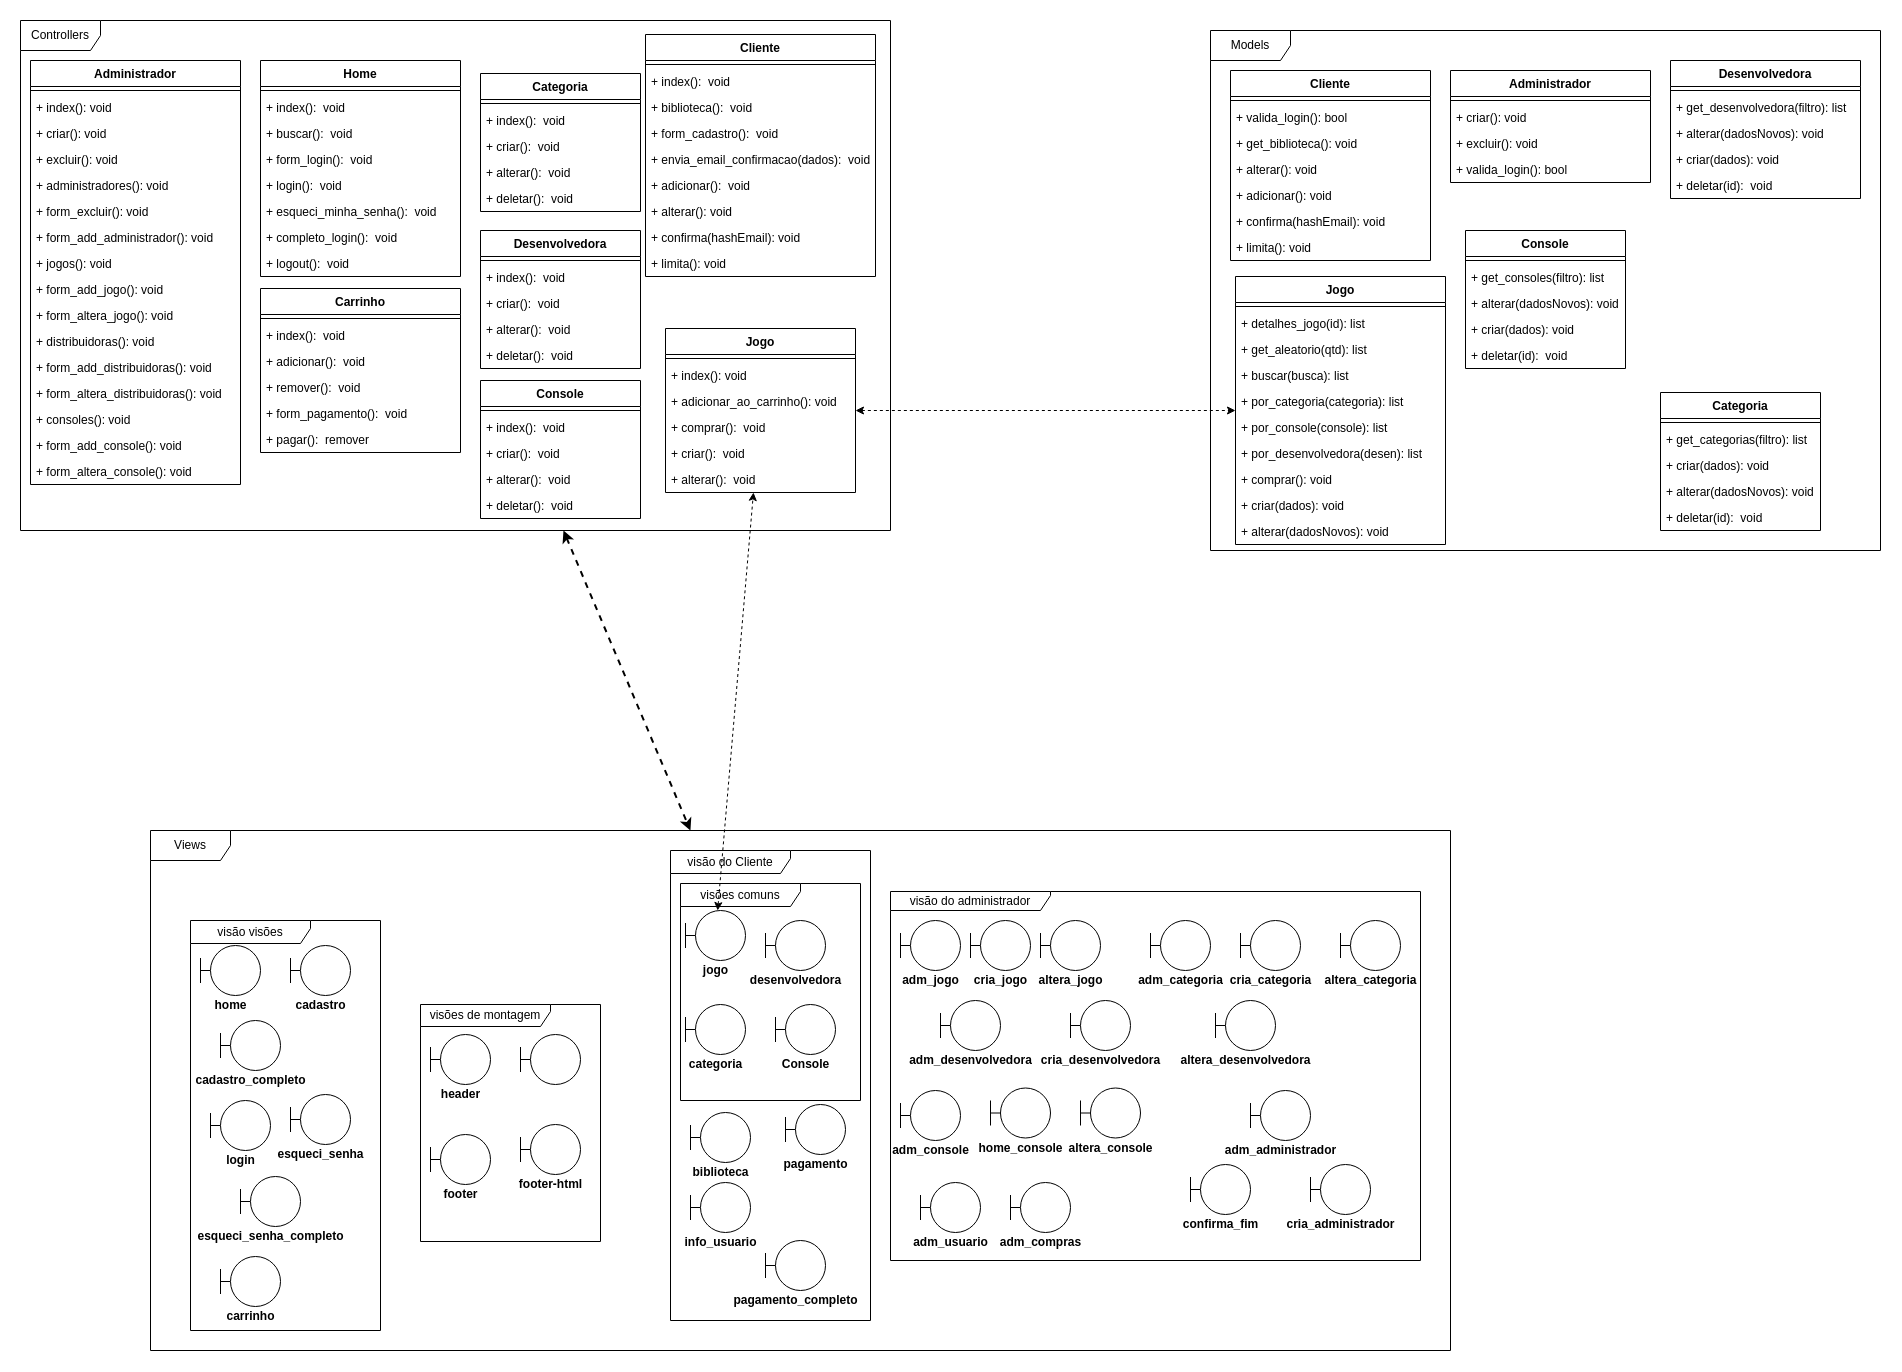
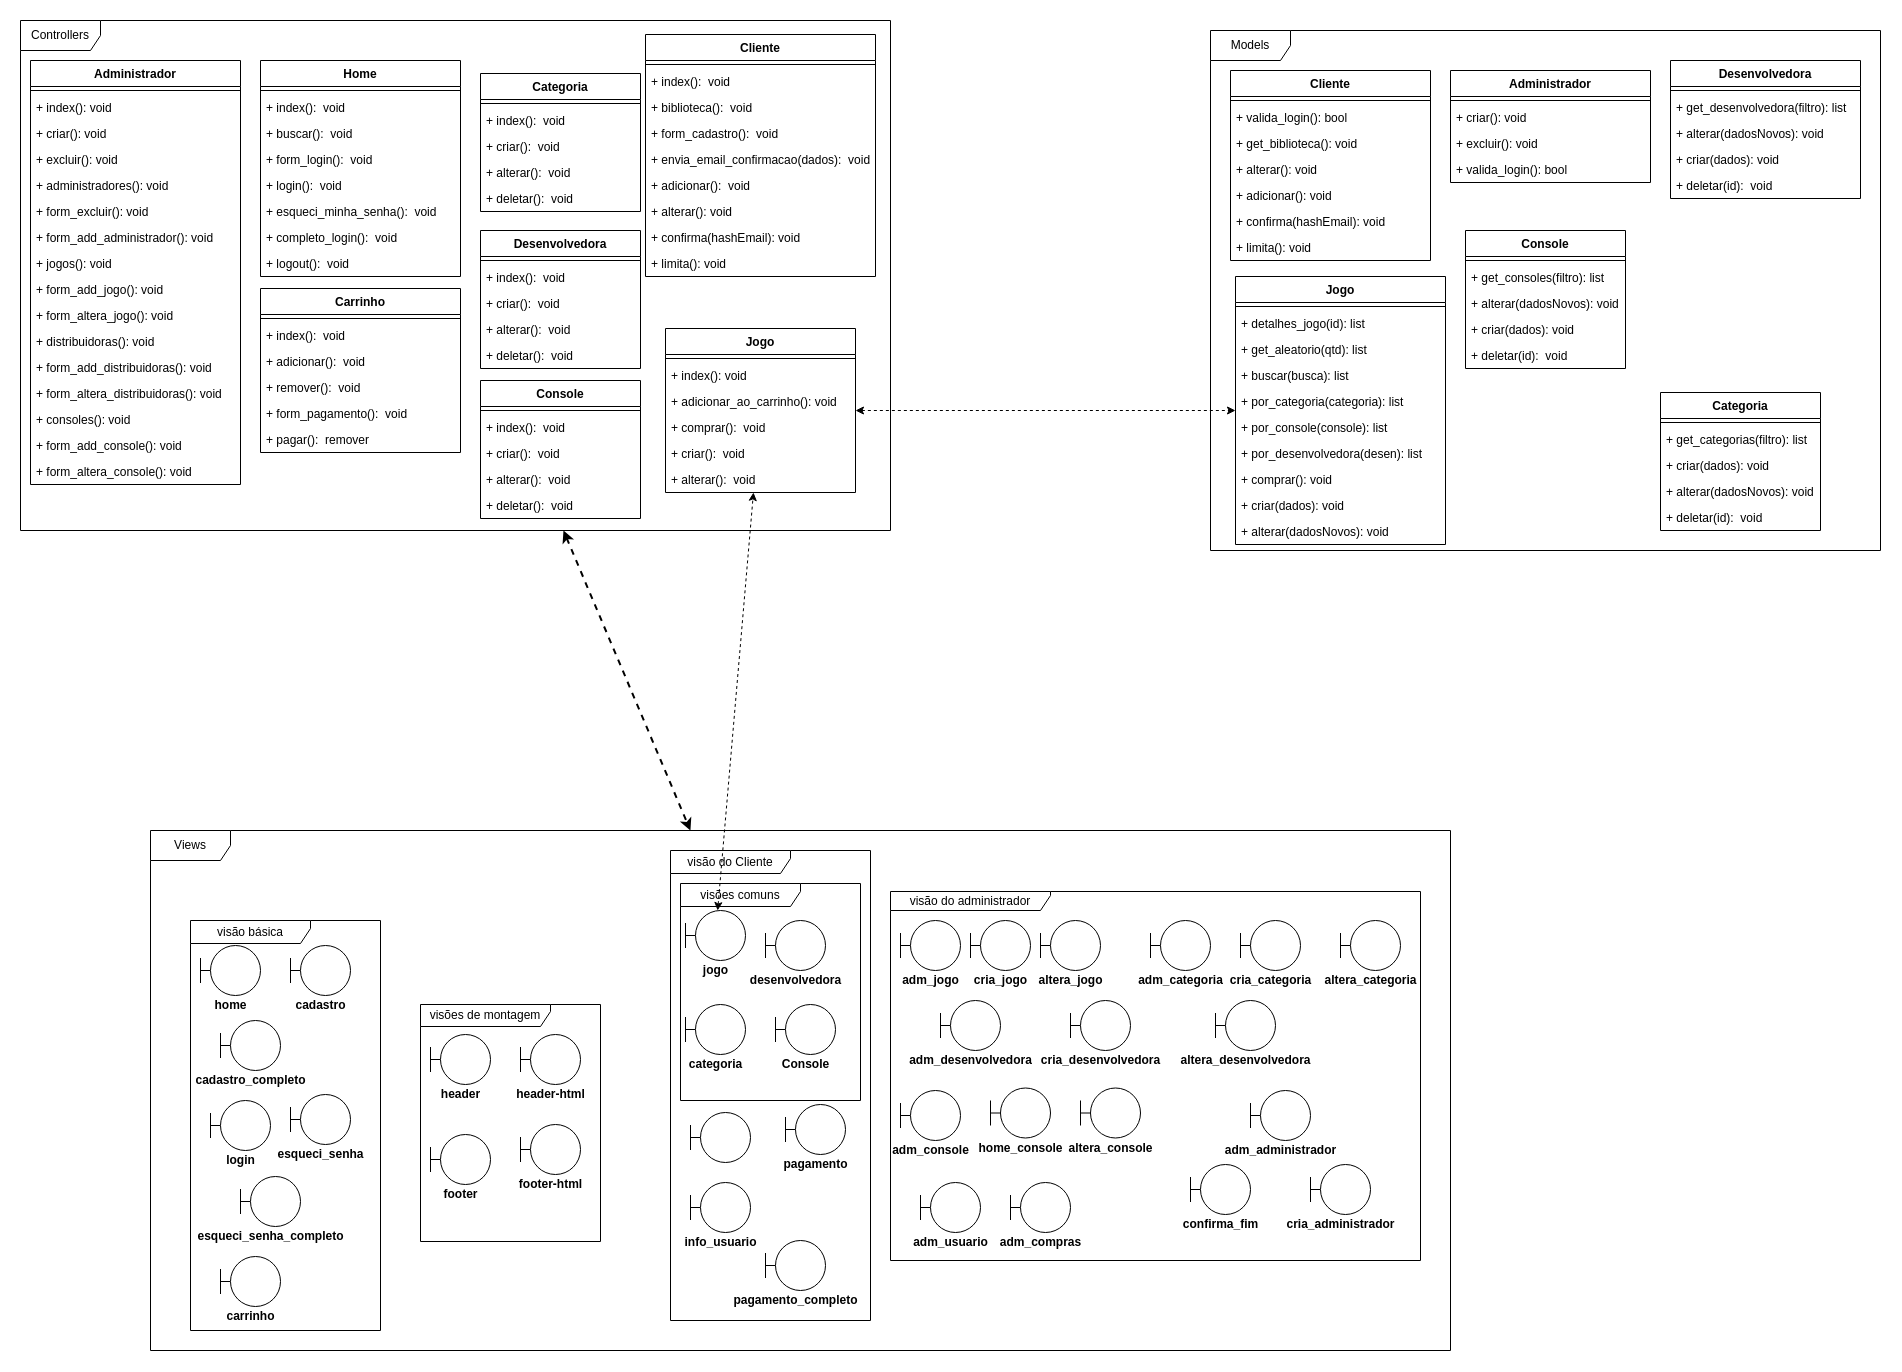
node "visão visões": label "visão visões" -> "visão básica"
node "header-html": added
node "biblioteca": removed
